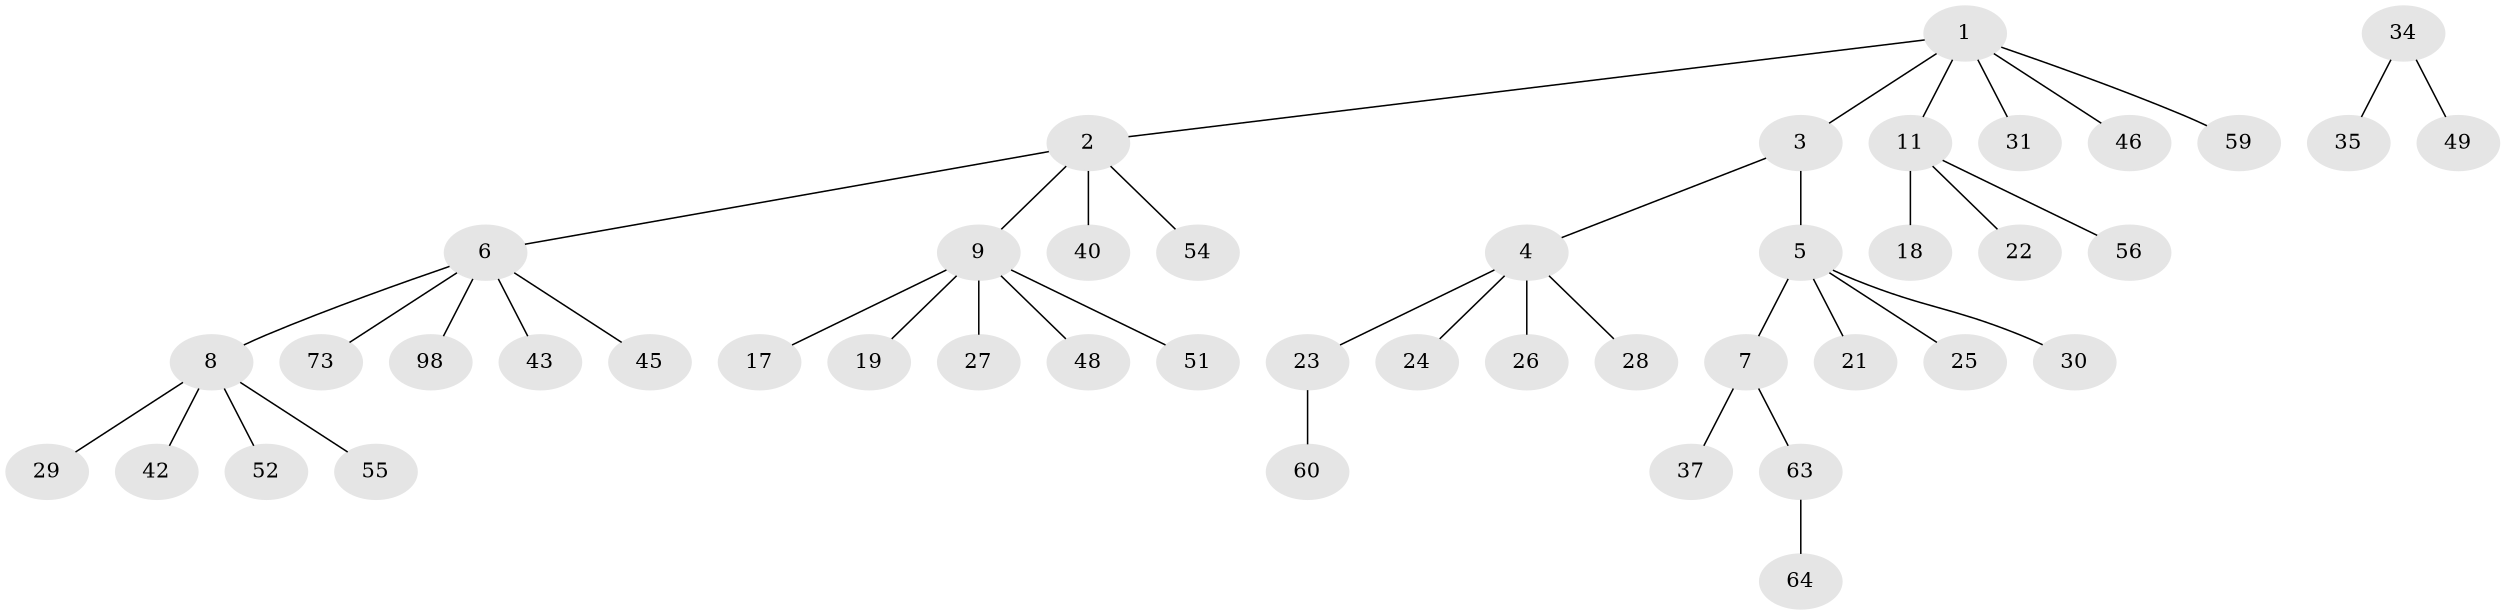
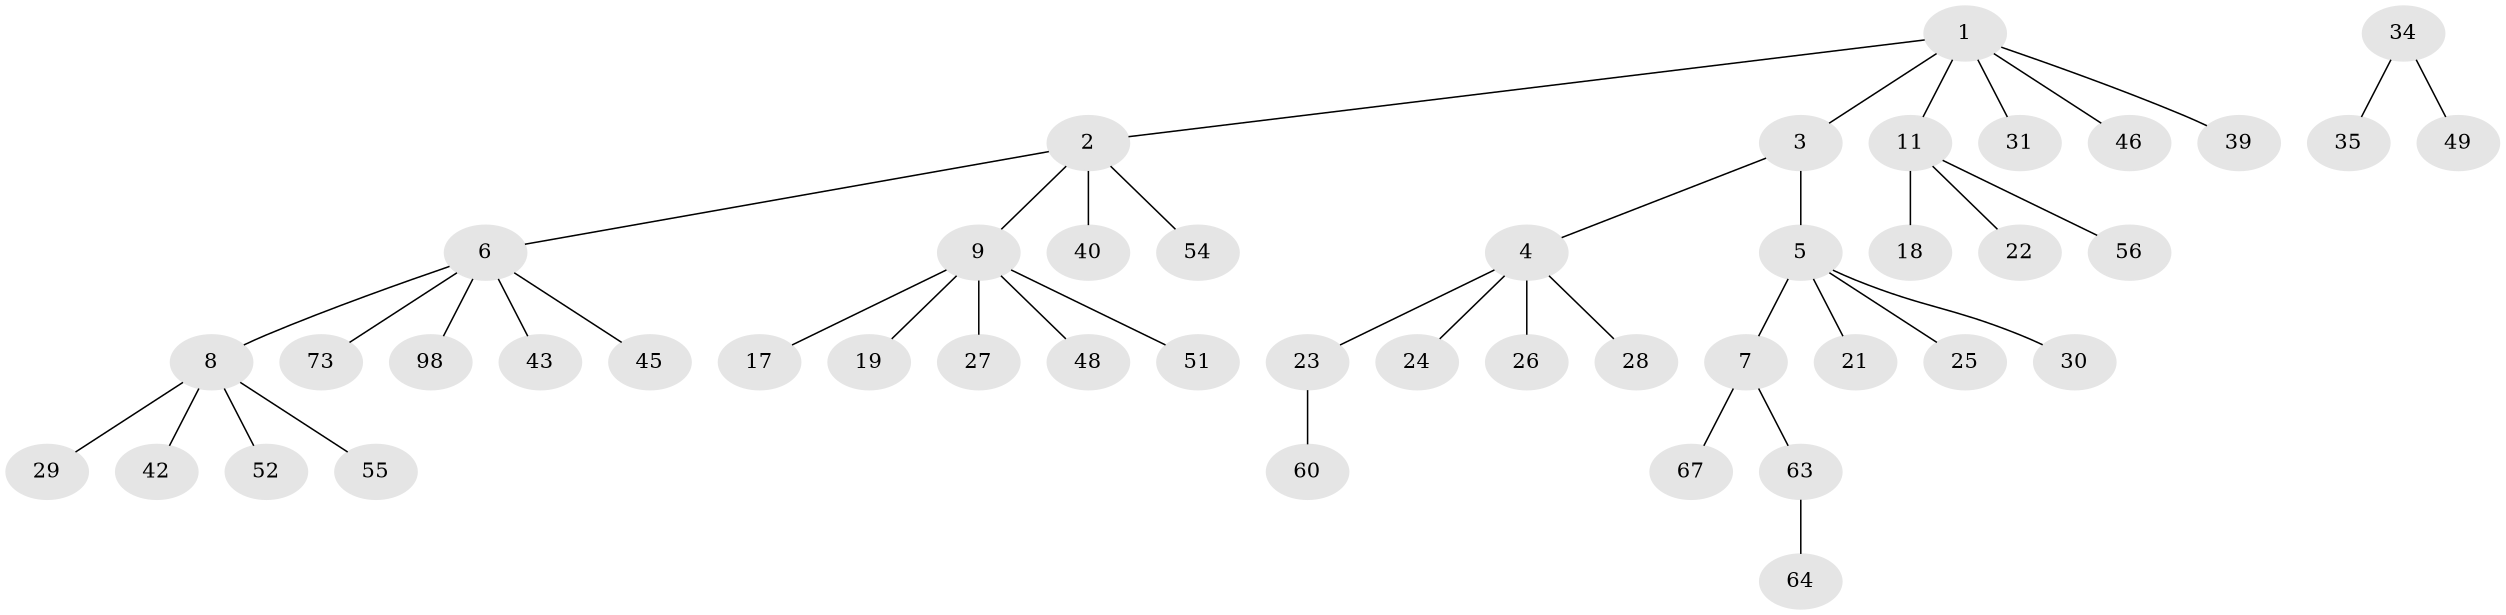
node "59": label "59" -> "39"
node "37": label "37" -> "67"
